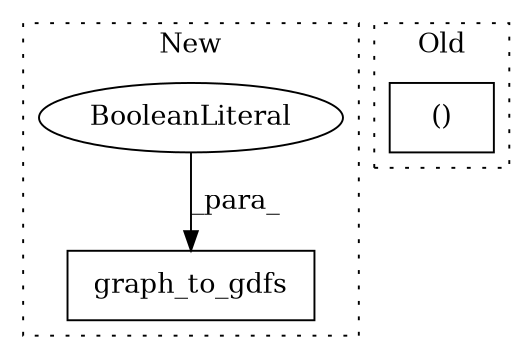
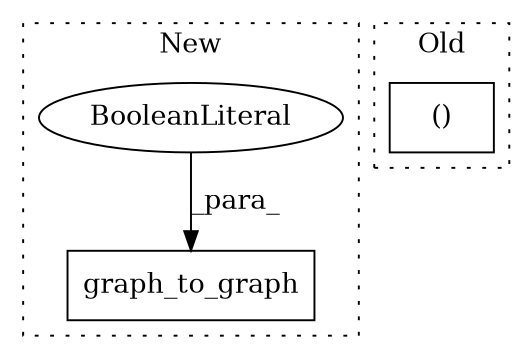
node "graph_to_gdfs": label "graph_to_gdfs" -> "graph_to_graph"
